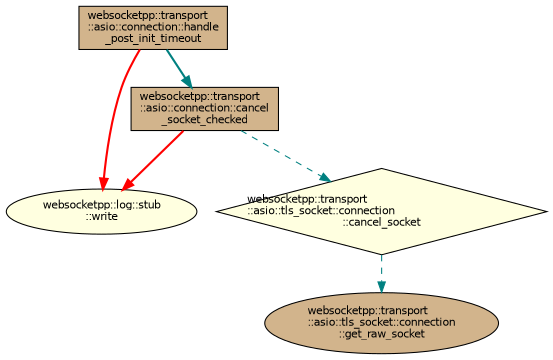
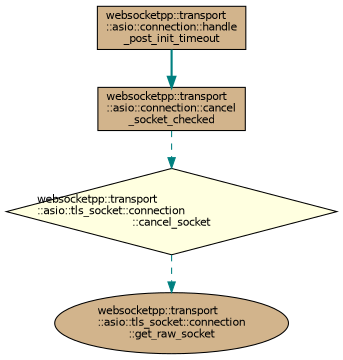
node "websocketpp::log::stub ::write": removed
